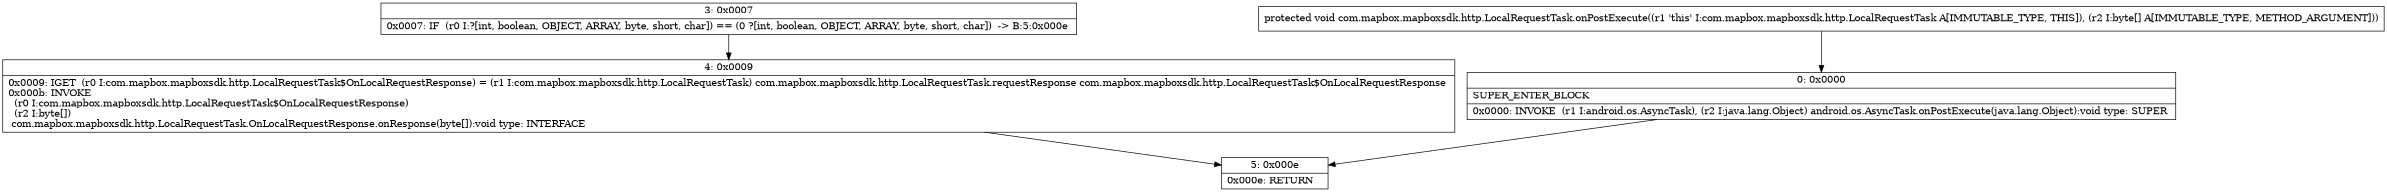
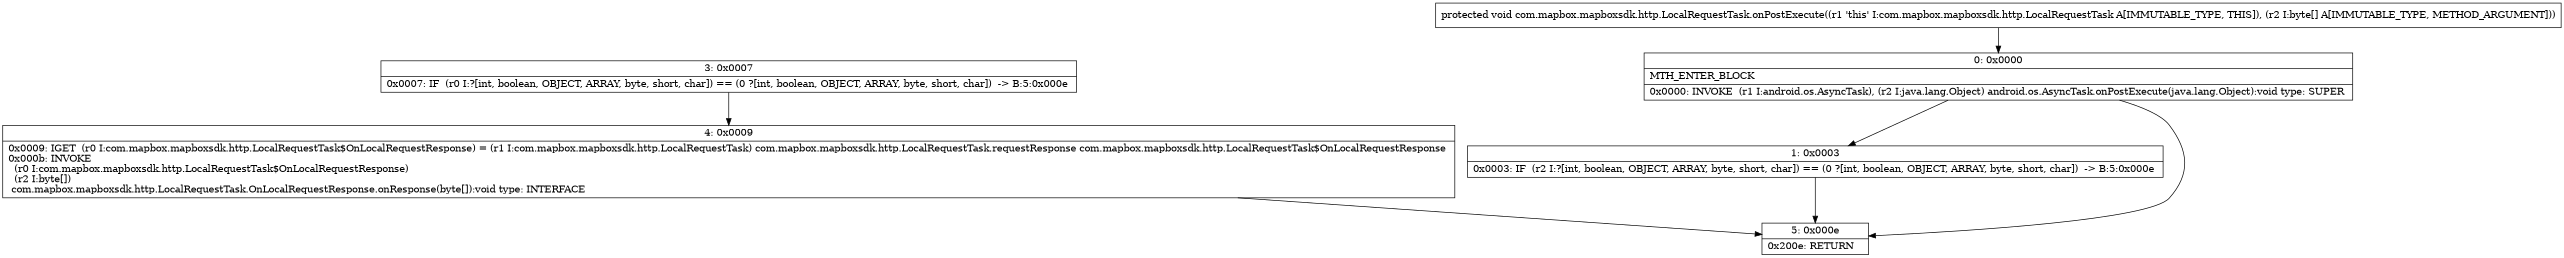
node "0: 0x0000": text "SUPER_ENTER_BLOCK" -> "MTH_ENTER_BLOCK"
node "1: 0x0003": added
node "5: 0x000e": text "0x000e: RETURN" -> "0x200e: RETURN"
